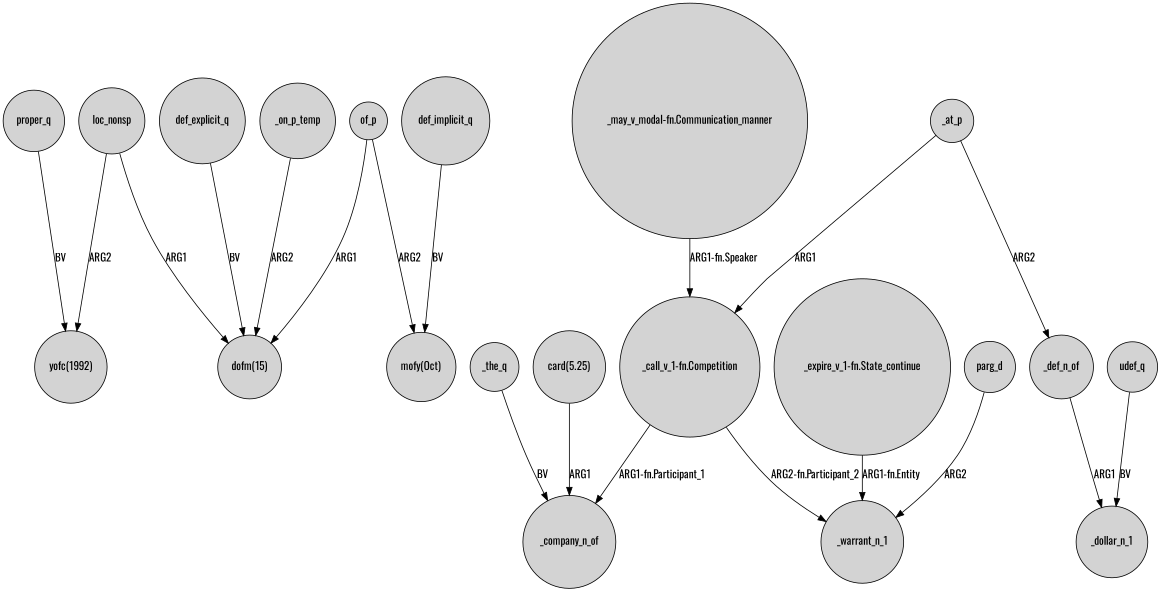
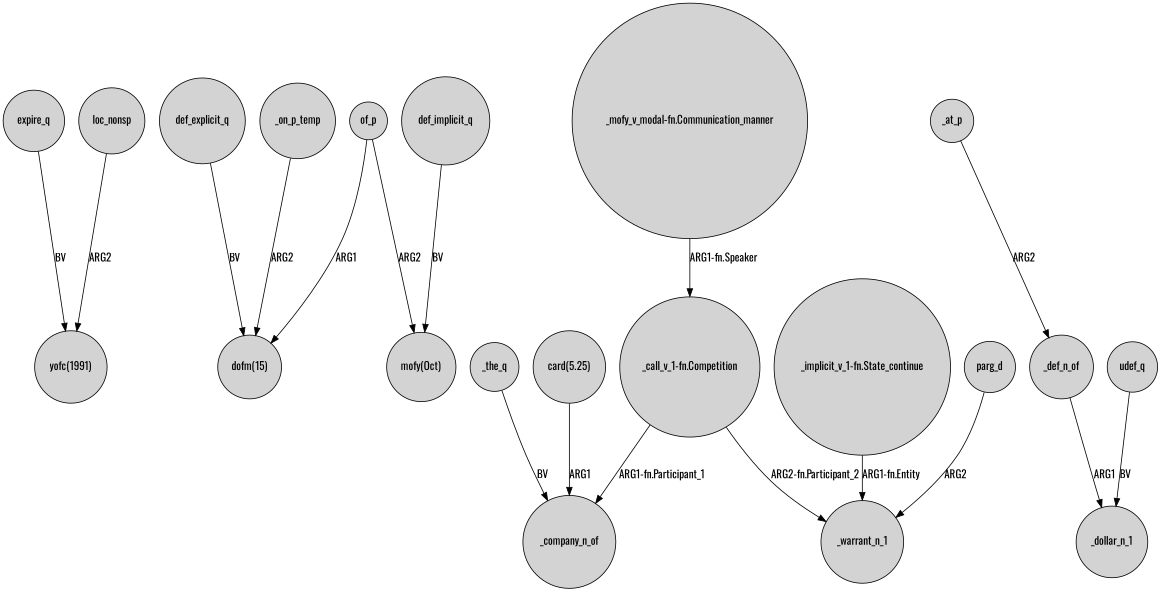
node "proper_q": label "proper_q" -> "expire_q"
node "_may_v_modal-fn.Communication_manner": label "_may_v_modal-fn.Communication_manner" -> "_mofy_v_modal-fn.Communication_manner"
edge "_at_p" -> "_call_v_1-fn.Competition": removed, label "ARG1"
edge "loc_nonsp" -> "dofm(15)": removed, label "ARG1"
node "yofc(1992)": label "yofc(1992)" -> "yofc(1991)"
node "_expire_v_1-fn.State_continue": label "_expire_v_1-fn.State_continue" -> "_implicit_v_1-fn.State_continue"
